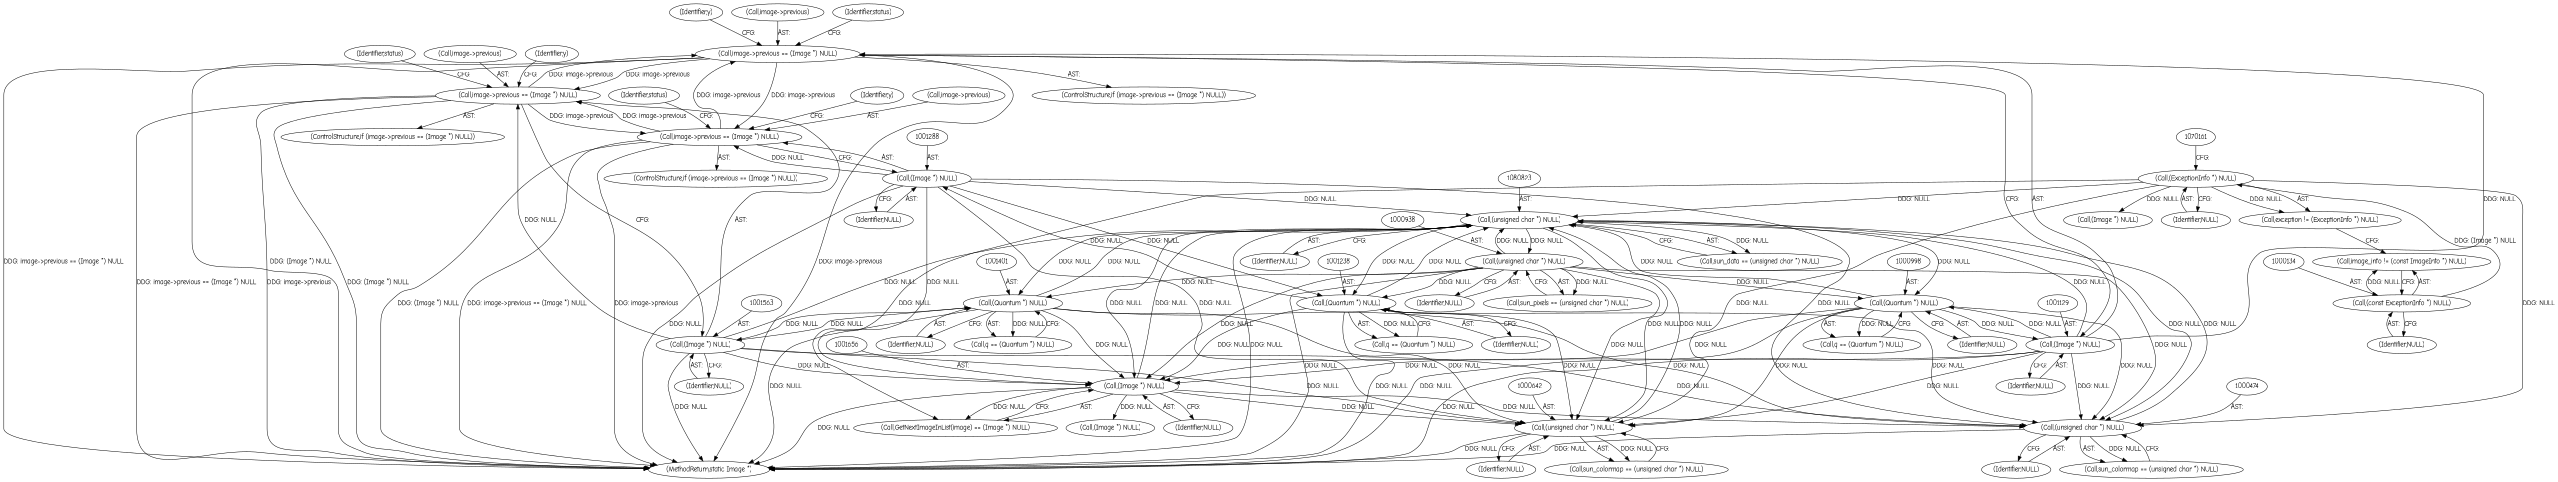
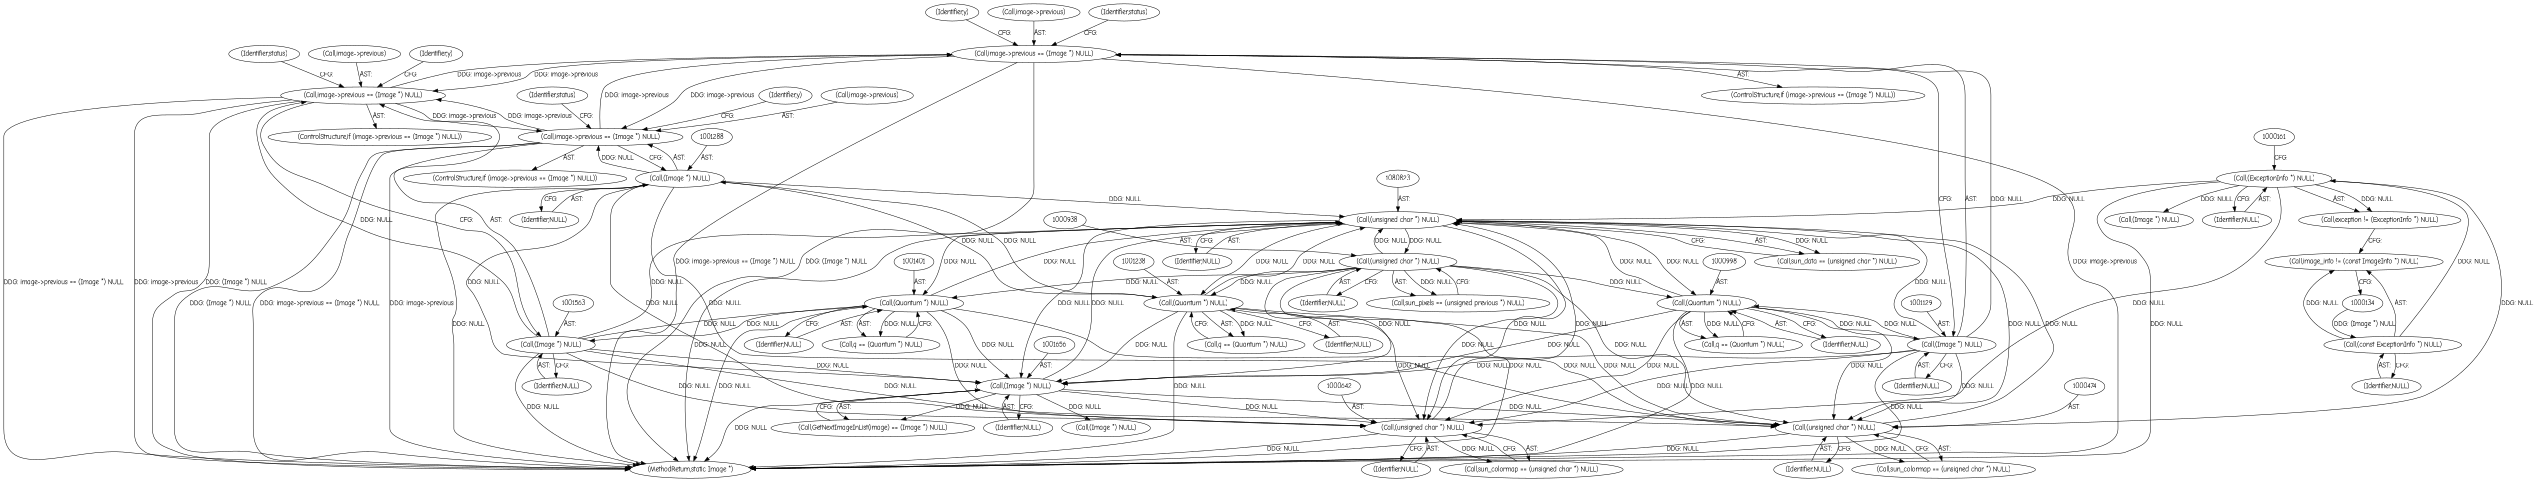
node "1070161": label "1070161" -> "1000161"
edge "(Call,(ExceptionInfo *) NULL)" -> "(Call,GetNextImageInList(image) == (Image *) NULL)": now "(Call,(ExceptionInfo *) NULL)" -> "(MethodReturn,static Image *)"
edge "(Call,(const ExceptionInfo *) NULL)" -> "(Call,(ExceptionInfo *) NULL)": label "DDG: (Image *) NULL" -> "DDG: NULL"
edge "(Call,image_info != (const ImageInfo *) NULL)" -> "(Call,(const ExceptionInfo *) NULL)": now "(Call,image_info != (const ImageInfo *) NULL)" -> "1000134"
edge "1000134" -> "(Call,(const ExceptionInfo *) NULL)": label "AST: " -> "DDG: (Image *) NULL"
node "(Call,sun_pixels == (unsigned char *) NULL)": label "(Call,sun_pixels == (unsigned char *) NULL)" -> "(Call,sun_pixels == (unsigned previous *) NULL)"
